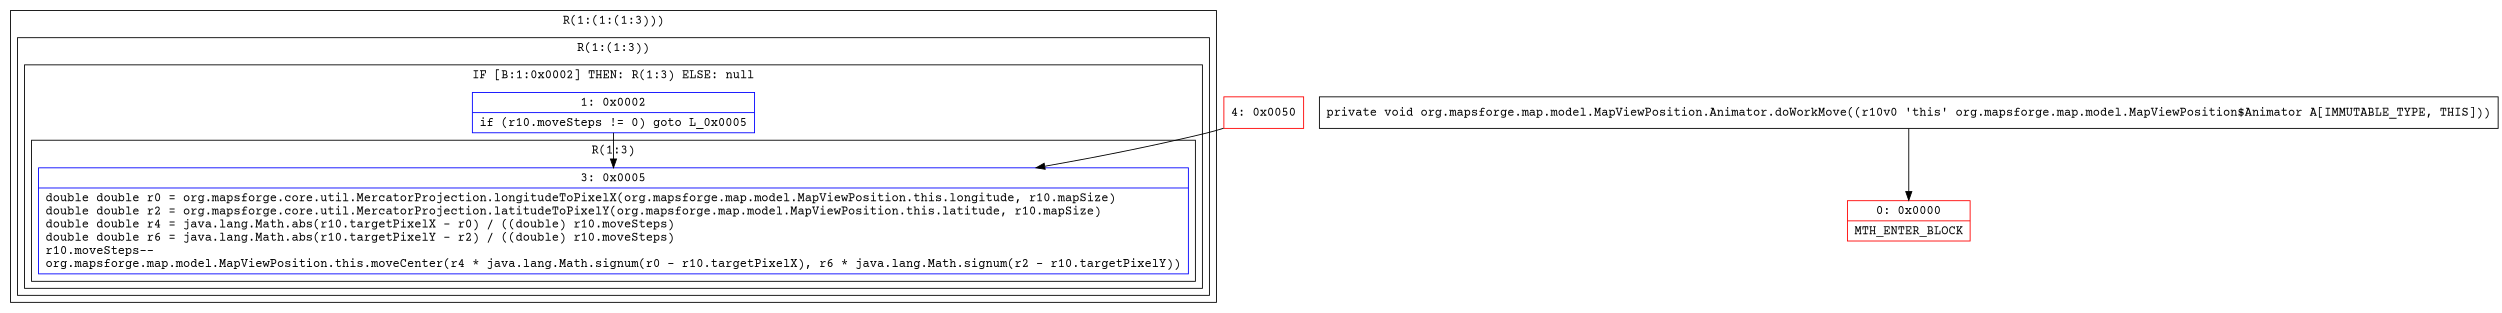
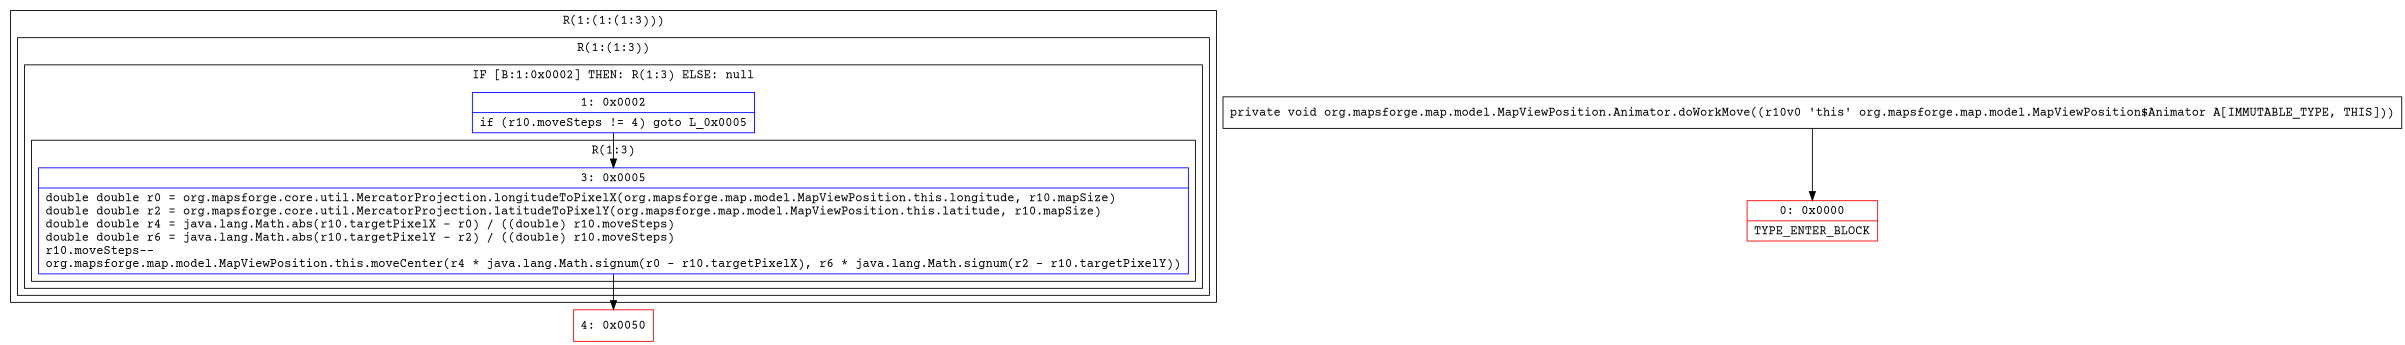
node "1: 0x0002": text "if (r10.moveSteps != 0) goto L_0x0005" -> "if (r10.moveSteps != 4) goto L_0x0005"
edge "4: 0x0050" -> "3: 0x0005": reversed
node "0: 0x0000": text "MTH_ENTER_BLOCK" -> "TYPE_ENTER_BLOCK"
